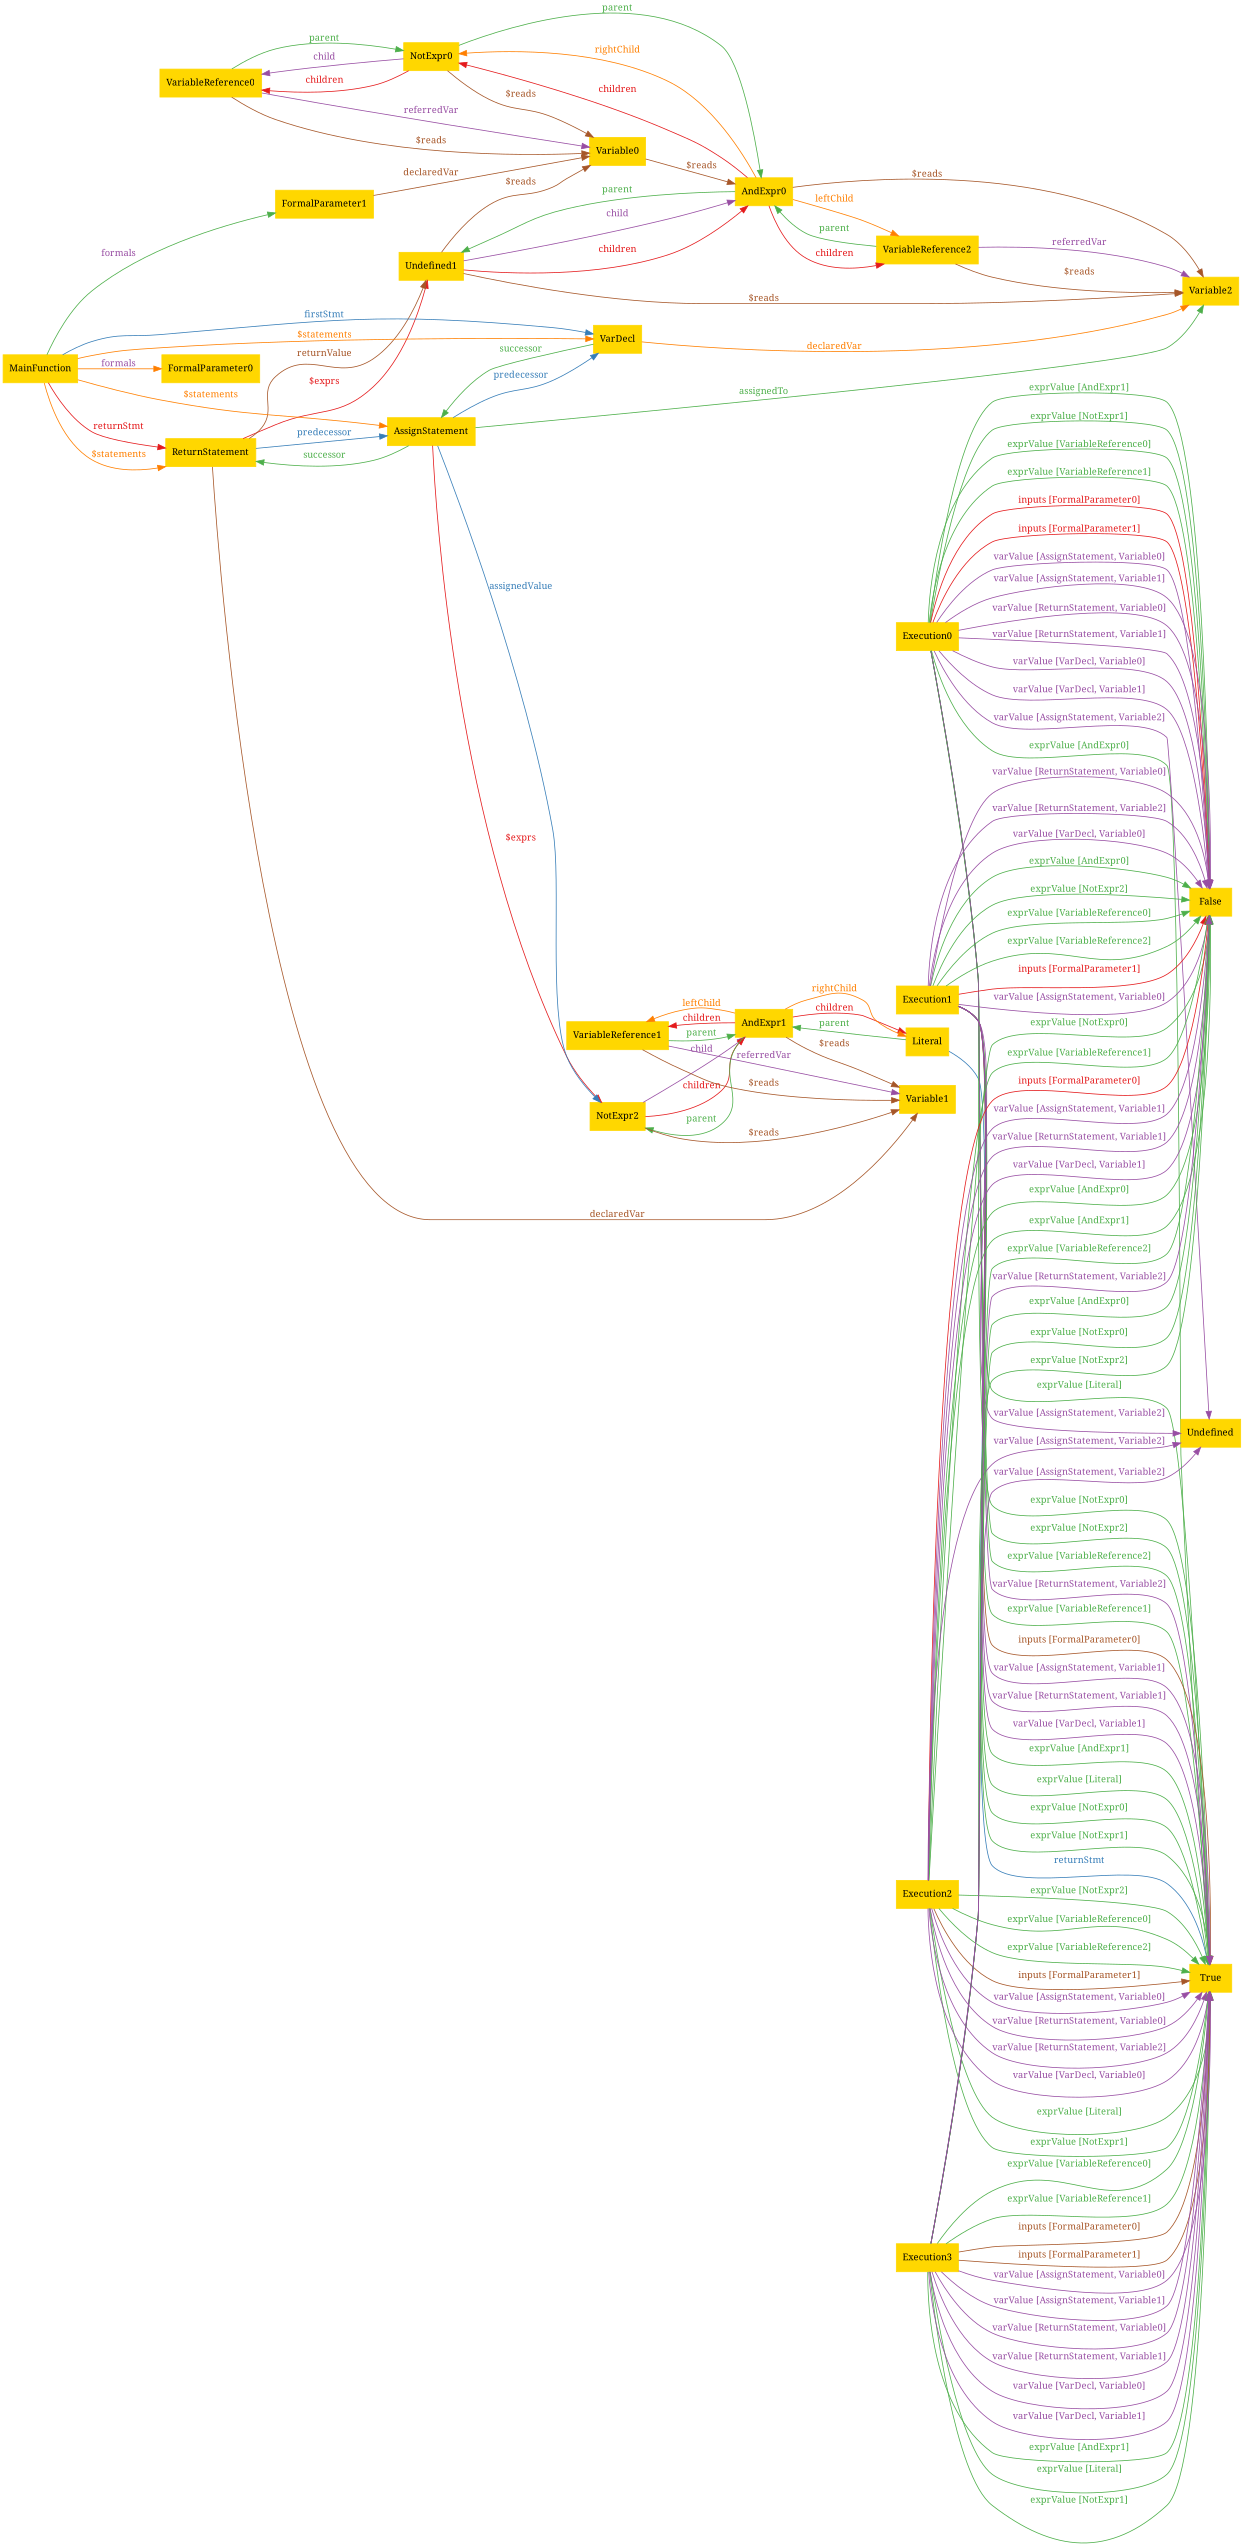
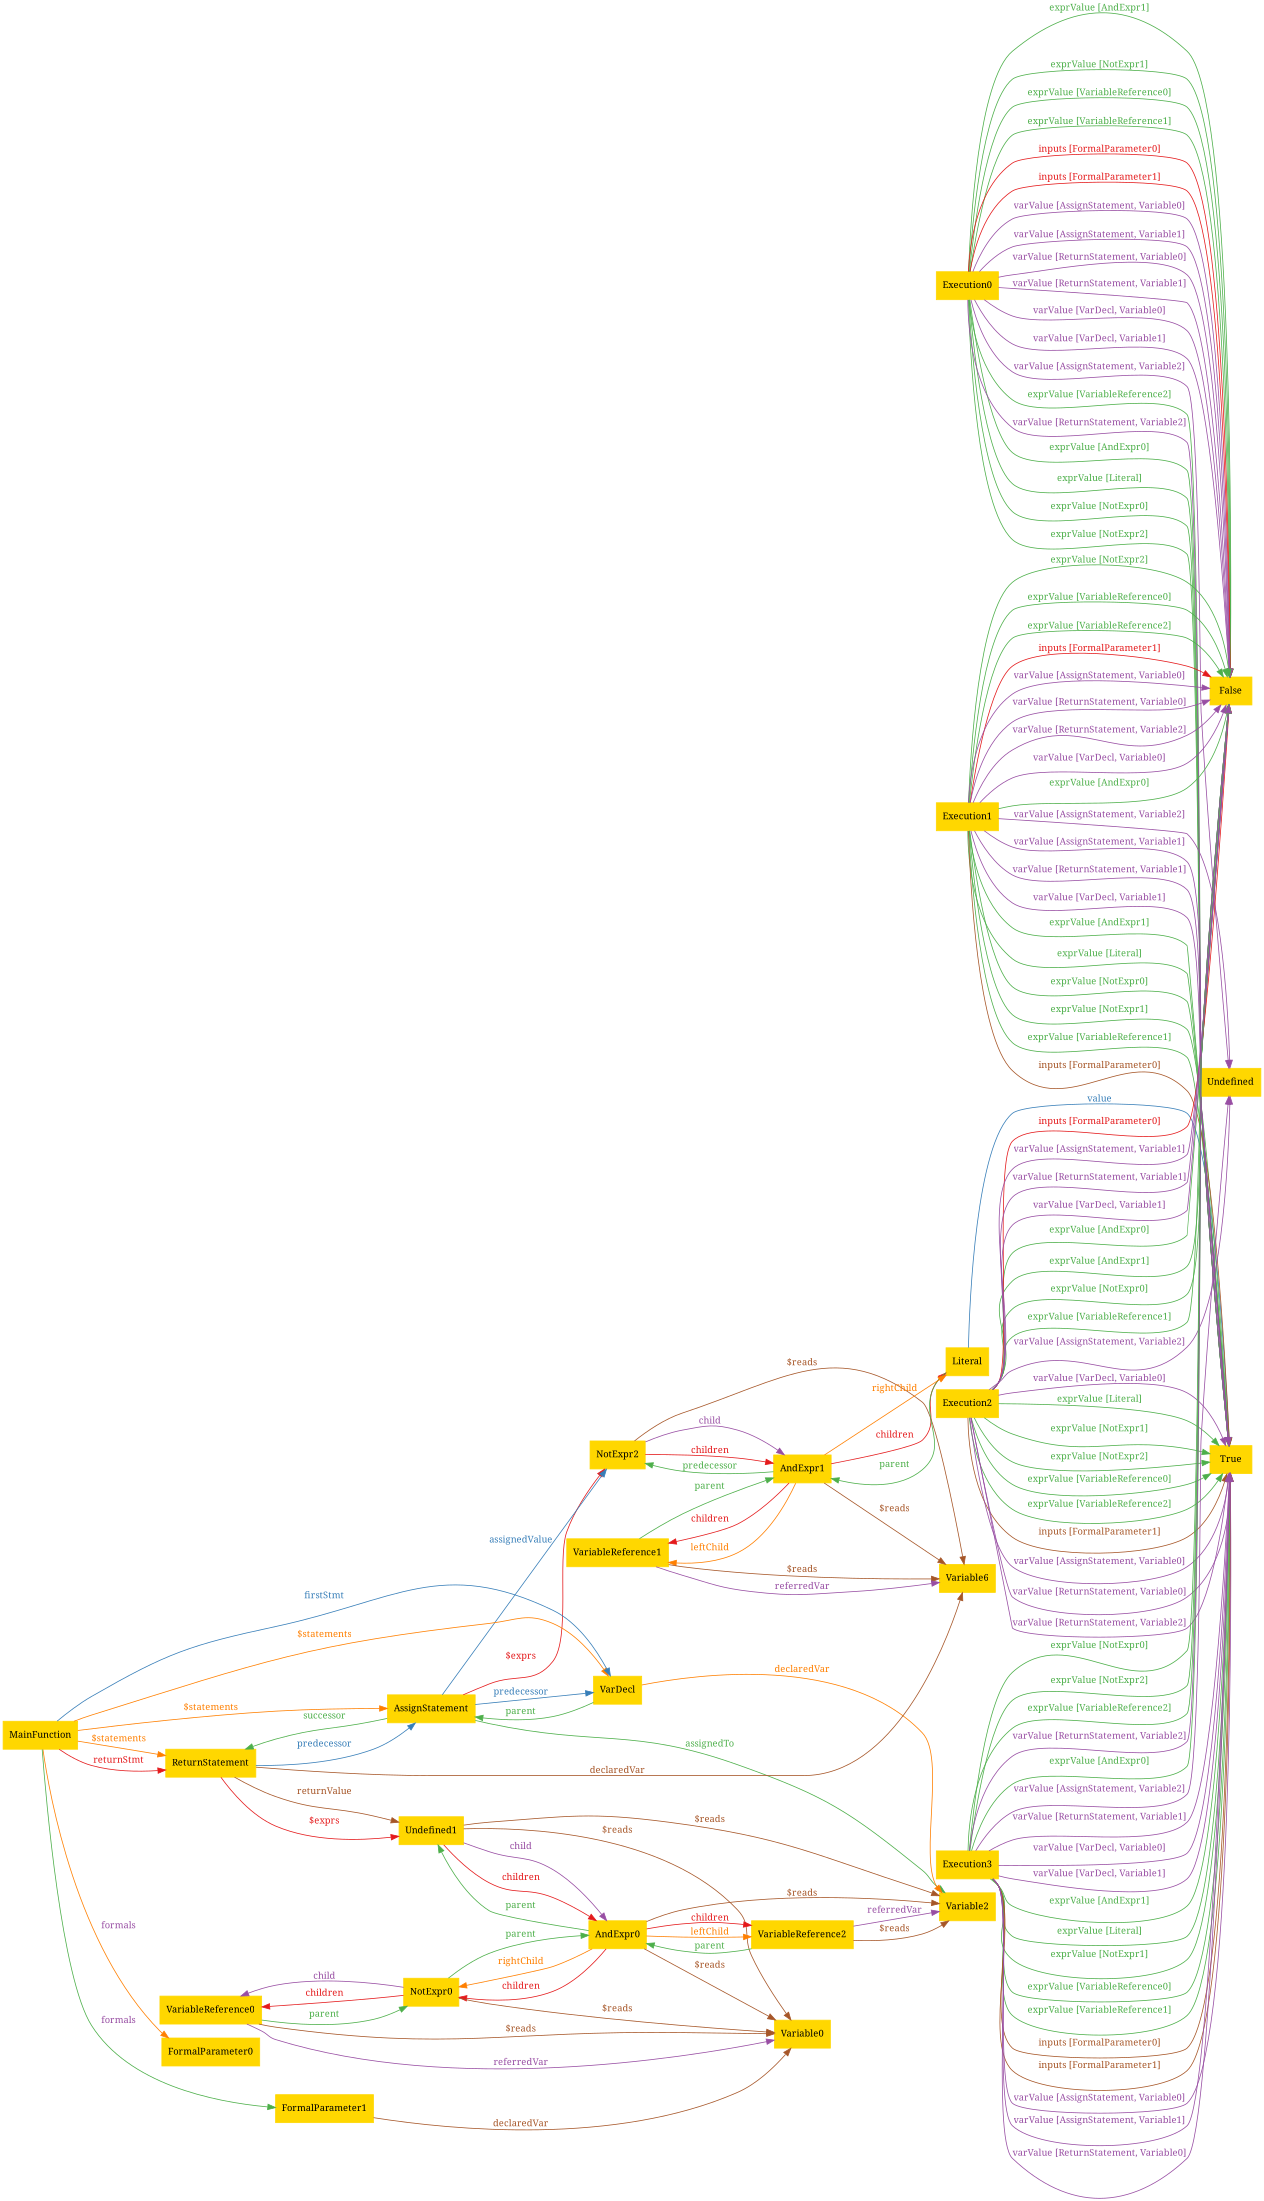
edge "Variable0" -> "AndExpr0": reversed
edge "VarDecl" -> "AssignStatement": label "successor" -> "parent"
node "Variable1": label "Variable1" -> "Variable6"
edge "AndExpr1" -> "NotExpr2": label "parent" -> "predecessor"
edge "Literal" -> "True": label "returnStmt" -> "value"
